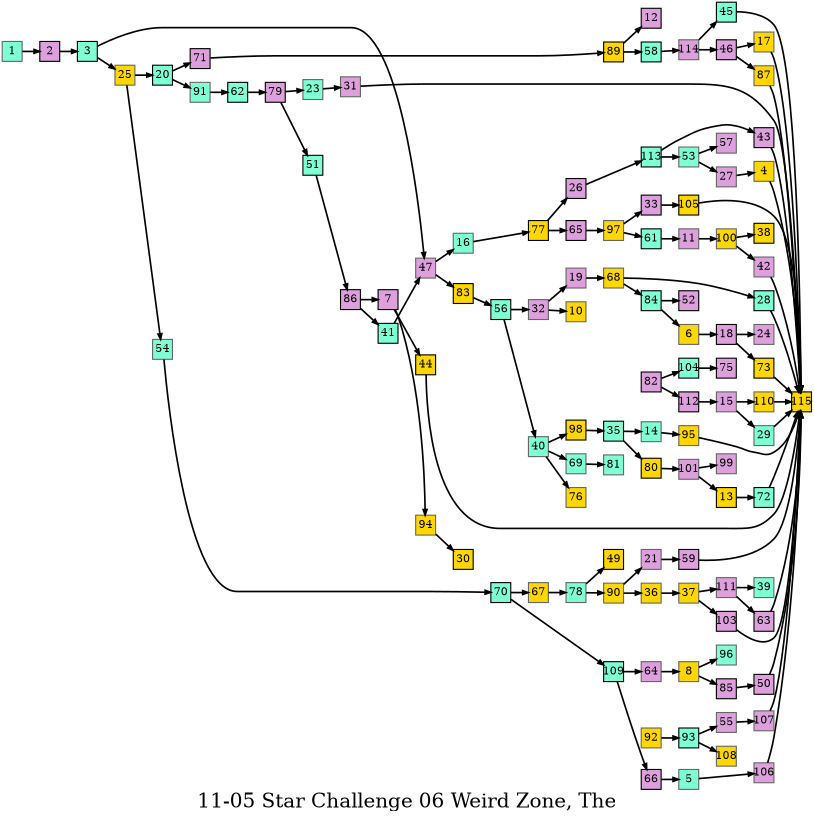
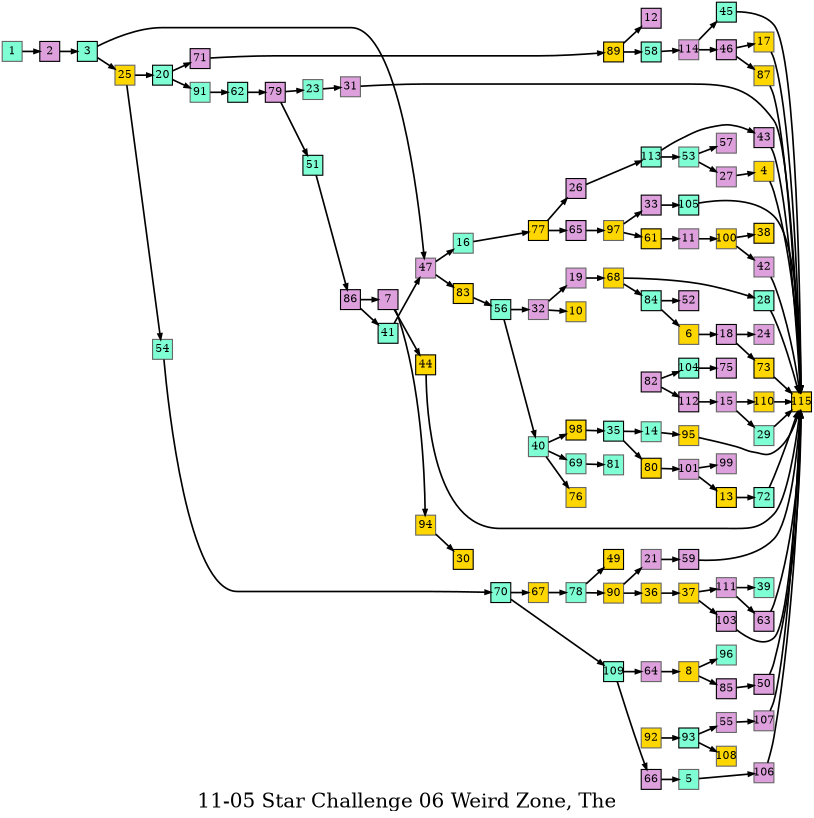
node "105": fillcolor gold -> aquamarine
node "61": fillcolor aquamarine -> gold
